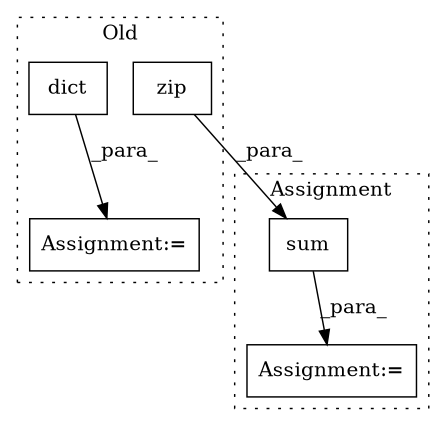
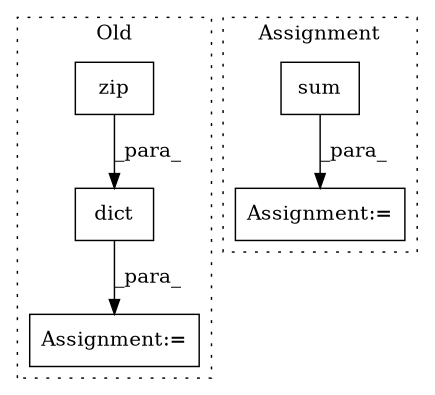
edge "zip" -> "sum": now "zip" -> "dict"
